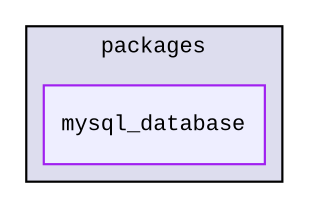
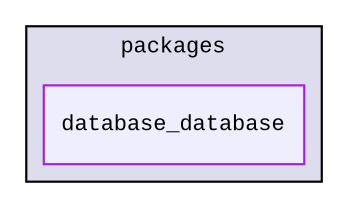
node "mysql_database": label "mysql_database" -> "database_database"
